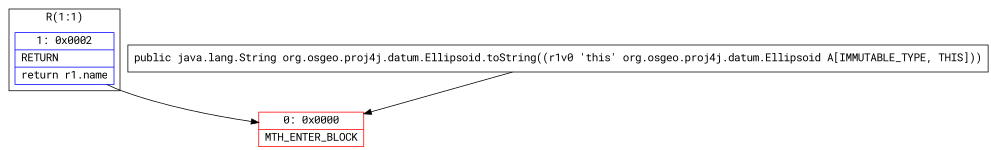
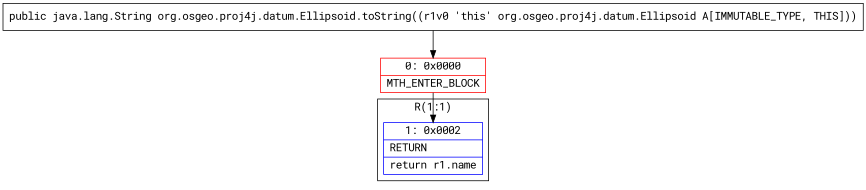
edge "1: 0x0002" -> "0: 0x0000": reversed
